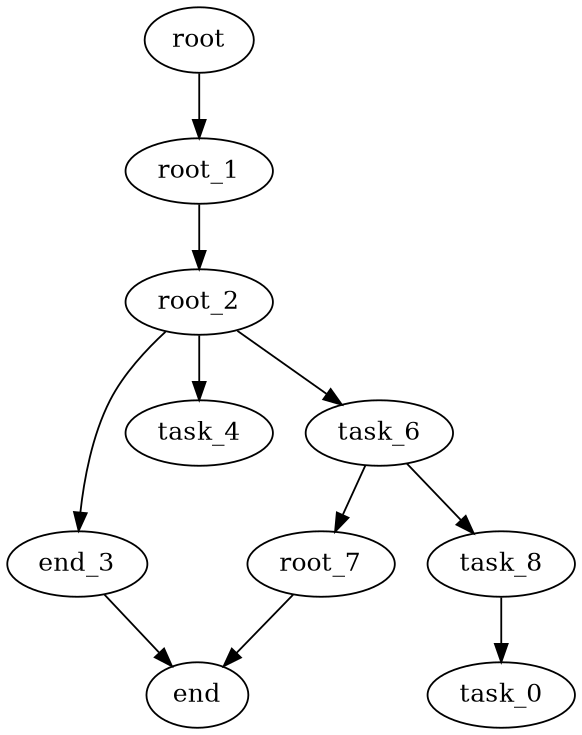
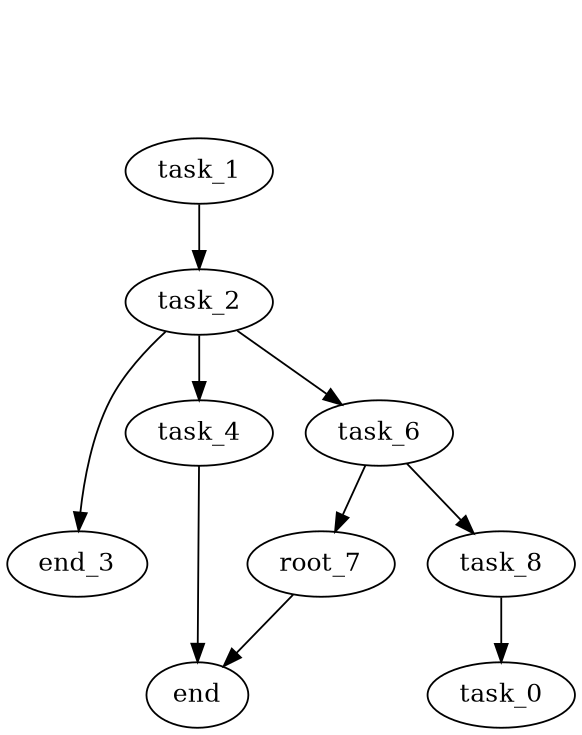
node "root": removed
node "root_1": label "root_1" -> "task_1"
node "root_2": label "root_2" -> "task_2"
edge "end_3" -> "end": now "task_4" -> "end"
